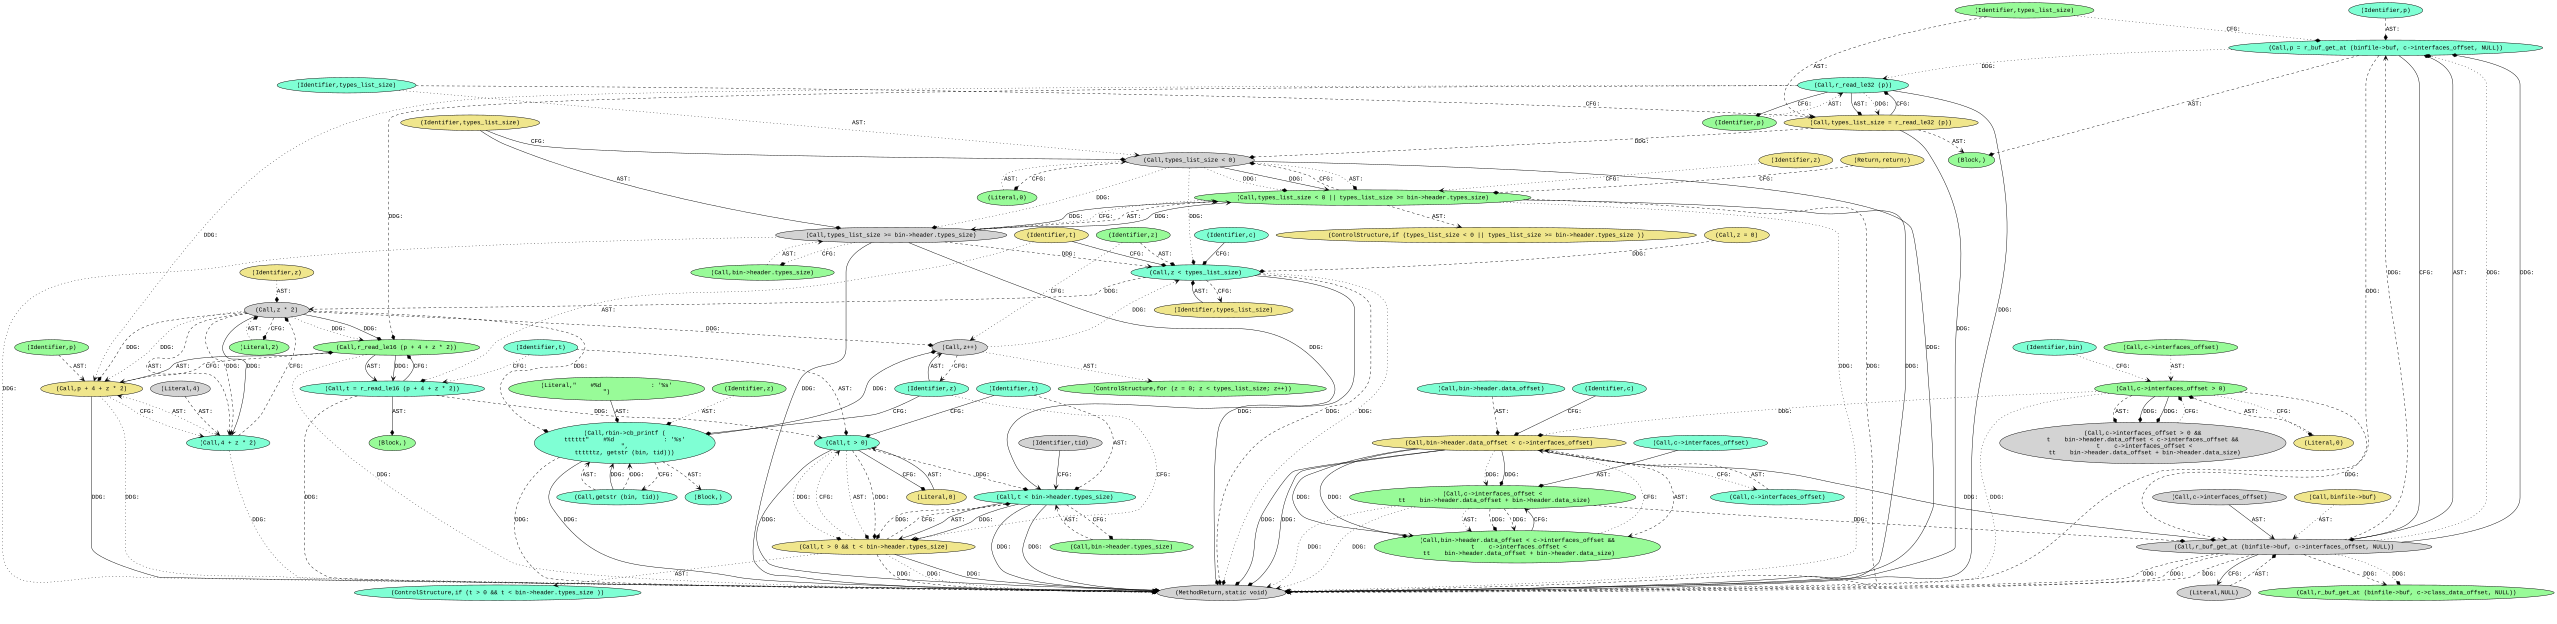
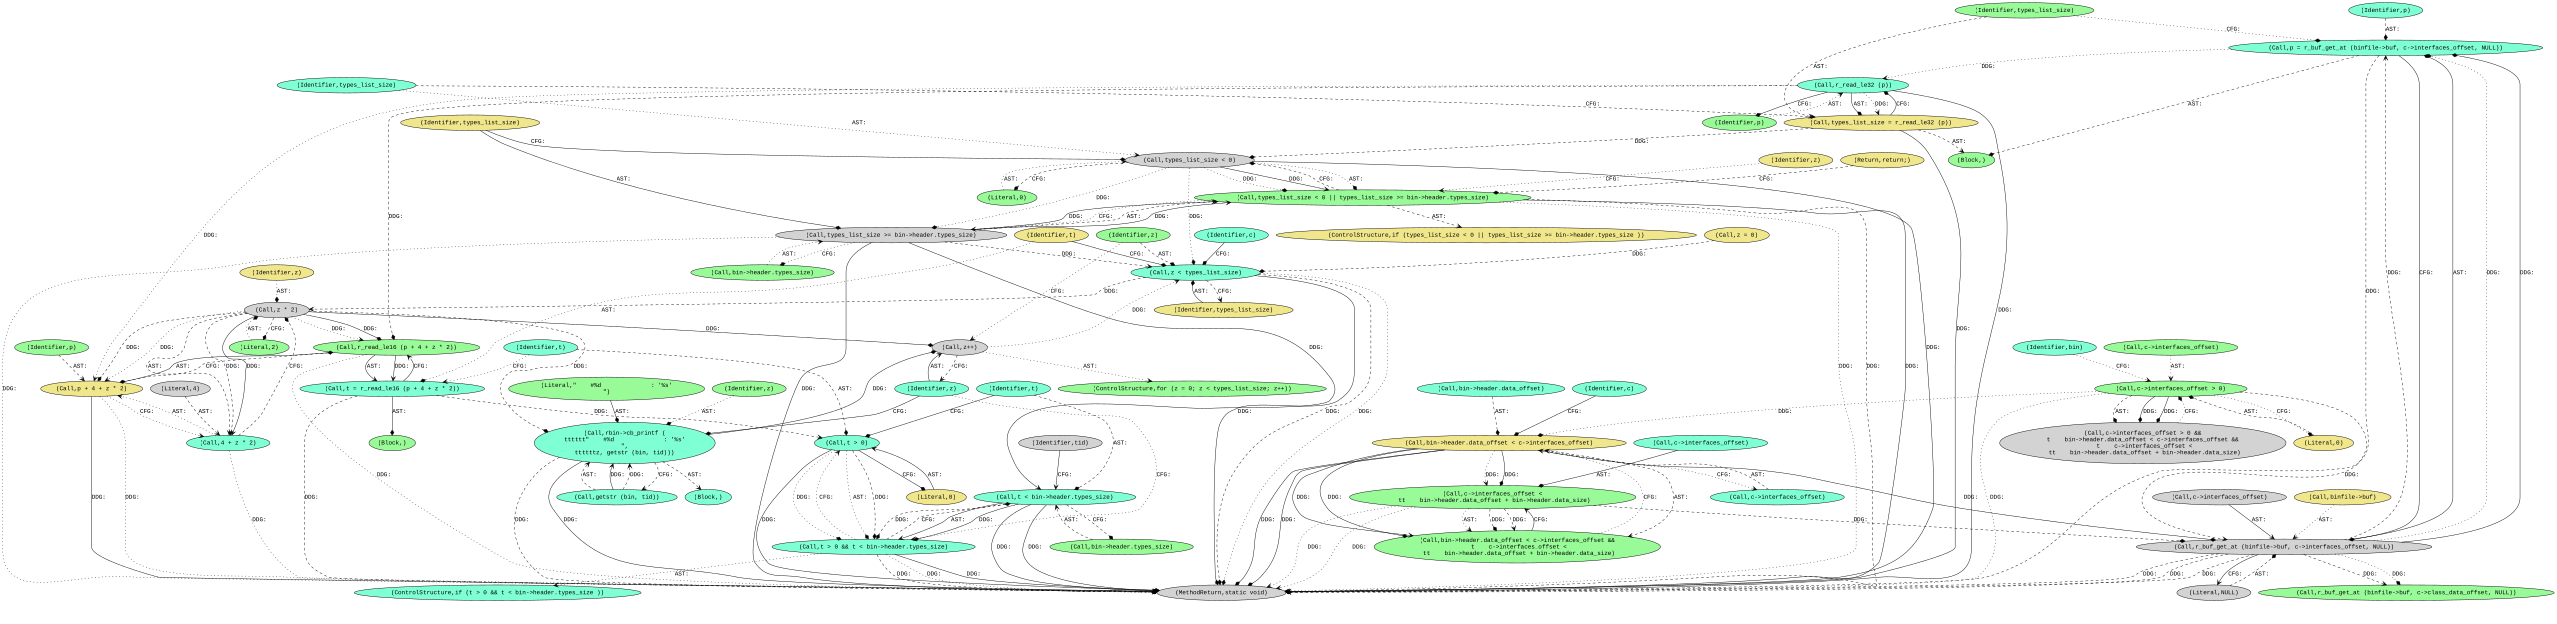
edge "(Call,z * 2)" -> "(Call,z++)": style dashed -> solid
edge "(Call,r_read_le16 (p + 4 + z * 2))" -> "(Call,p + 4 + z * 2)": arrowhead vee -> diamond
edge "(Call,t = r_read_le16 (p + 4 + z * 2))" -> "(Call,r_read_le16 (p + 4 + z * 2))": arrowhead diamond -> vee
edge "(Call,t > 0)" -> "(Call,t < bin->header.types_size)": removed, label "DDG:"
node "(Call,t > 0 && t < bin->header.types_size)": fillcolor khaki -> aquamarine
